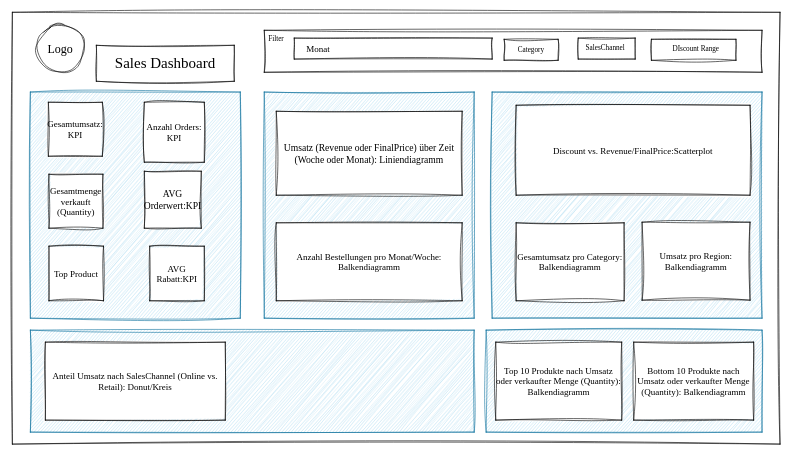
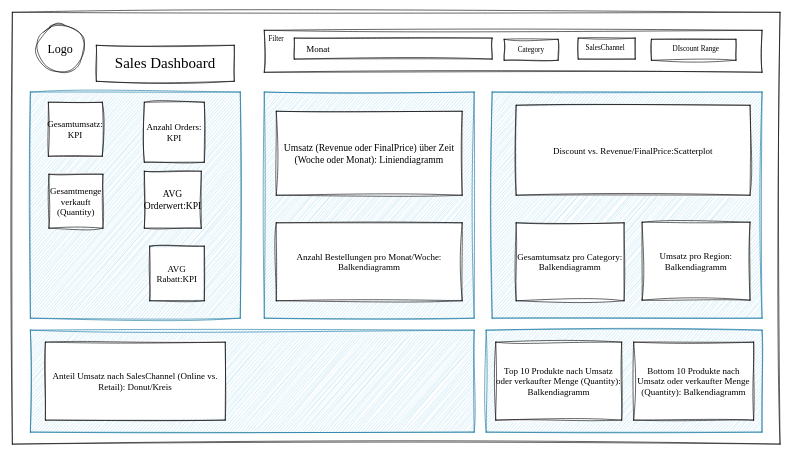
node "Top Product": removed
